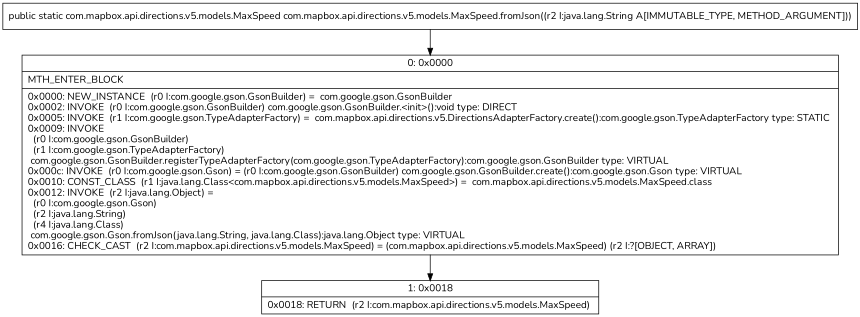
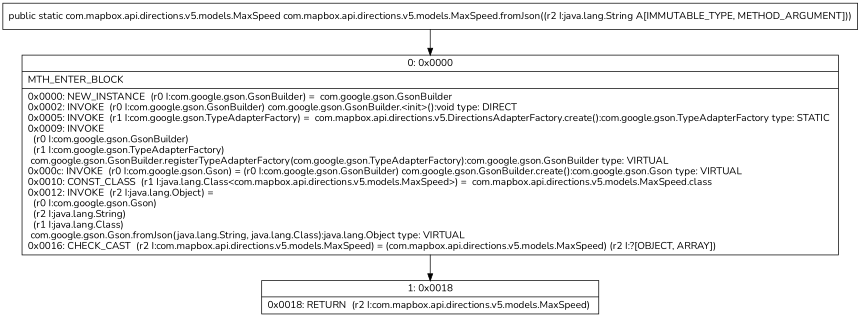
node "0: 0x0000": text "(r4 I:java.lang.Class)" -> "(r1 I:java.lang.Class)"
